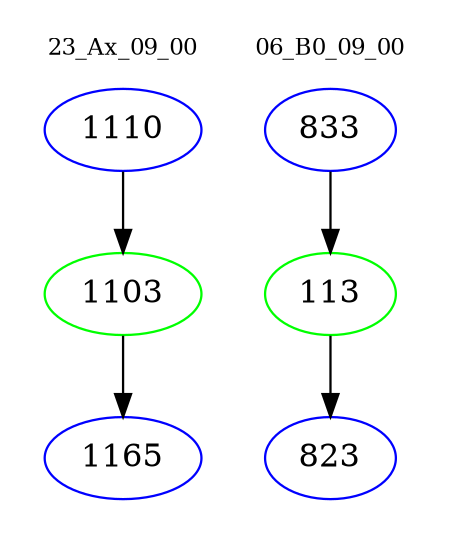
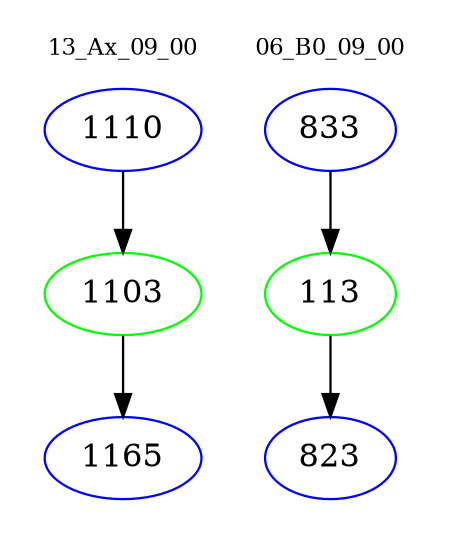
cluster "23_Ax_09_00": label "23_Ax_09_00" -> "13_Ax_09_00"
